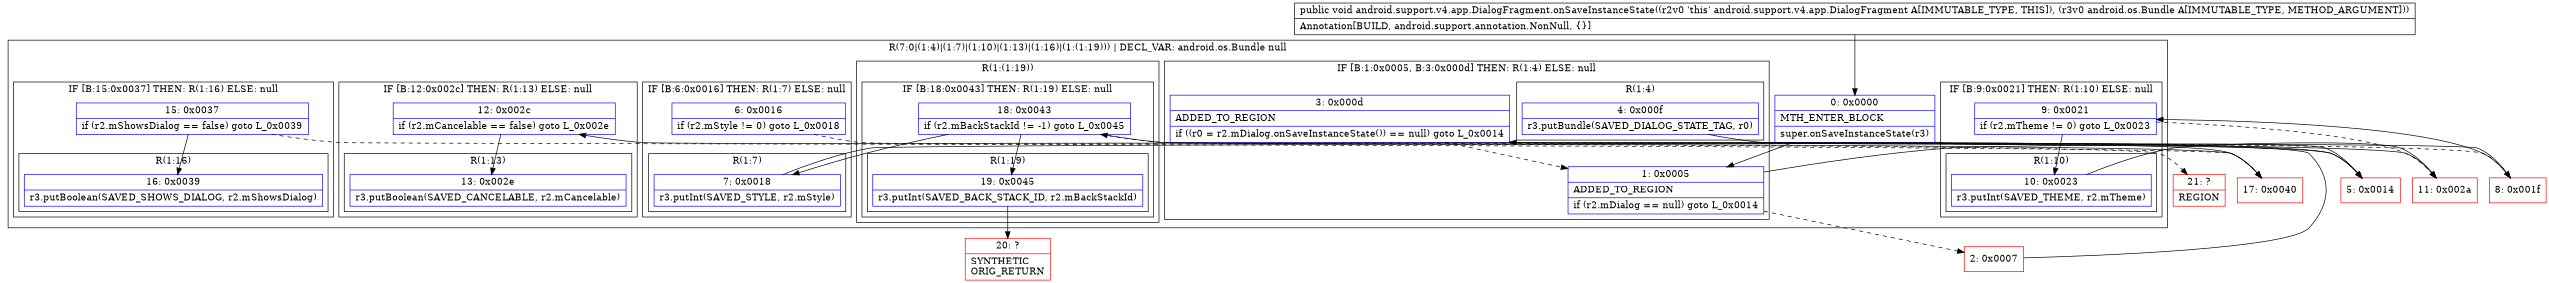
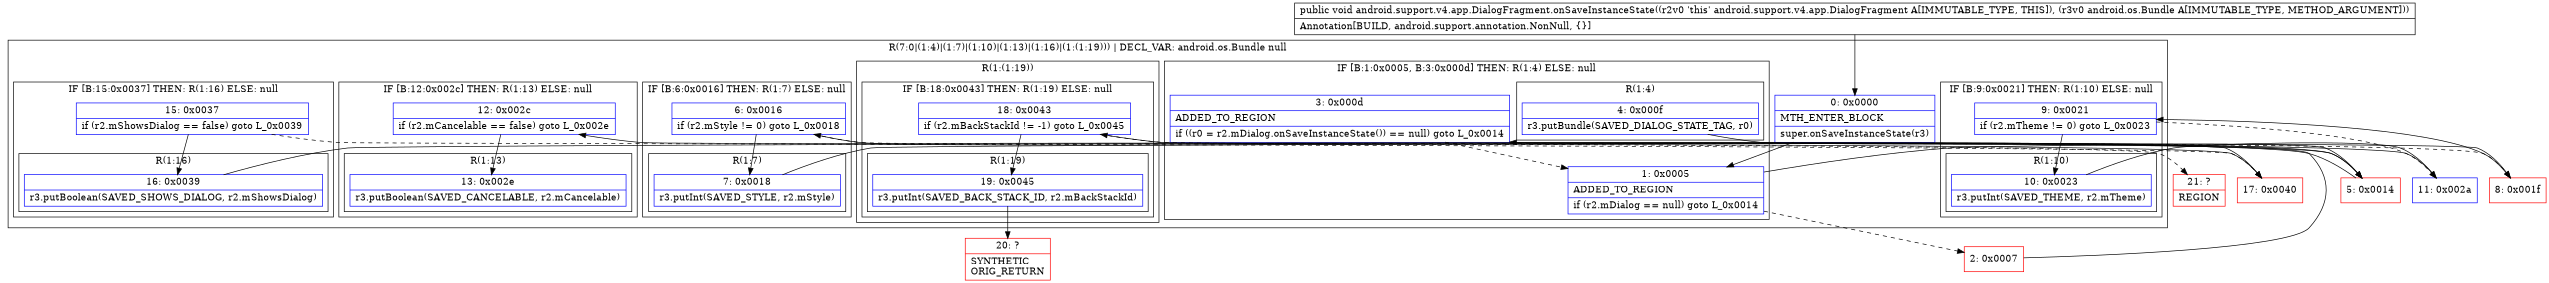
edge "5: 0x0014" -> "6: 0x0016": added
edge "0: 0x0000" -> "17: 0x0040": now "16: 0x0039" -> "17: 0x0040"
edge "18: 0x0043" -> "7: 0x0018": now "6: 0x0016" -> "7: 0x0018"
node "11: 0x002a": color red -> blue
